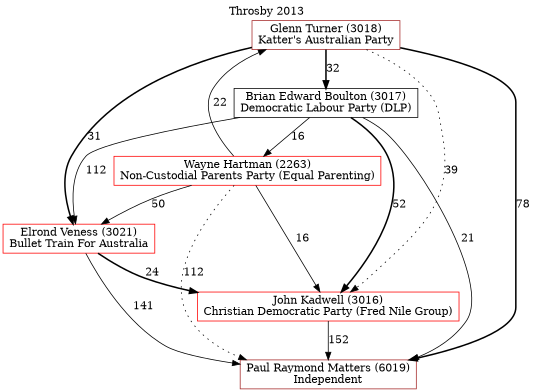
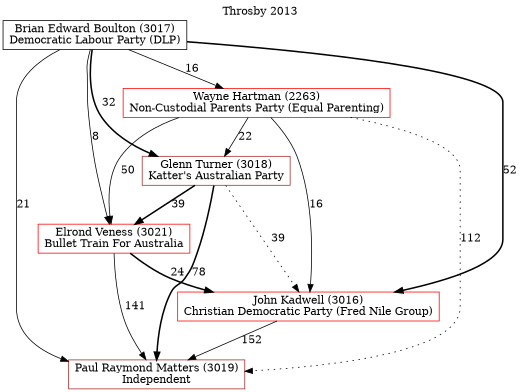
edge "Glenn Turner (3018) Katter's Australian Party" -> "Brian Edward Boulton (3017) Democratic Labour Party (DLP)": reversed
edge "Glenn Turner (3018) Katter's Australian Party" -> "Elrond Veness (3021) Bullet Train For Australia": label "31" -> "39"
edge "Brian Edward Boulton (3017) Democratic Labour Party (DLP)" -> "Elrond Veness (3021) Bullet Train For Australia": label "112" -> "8"
node "Paul Raymond Matters (6019) Independent": label "Paul Raymond Matters (6019) Independent" -> "Paul Raymond Matters (3019) Independent"
